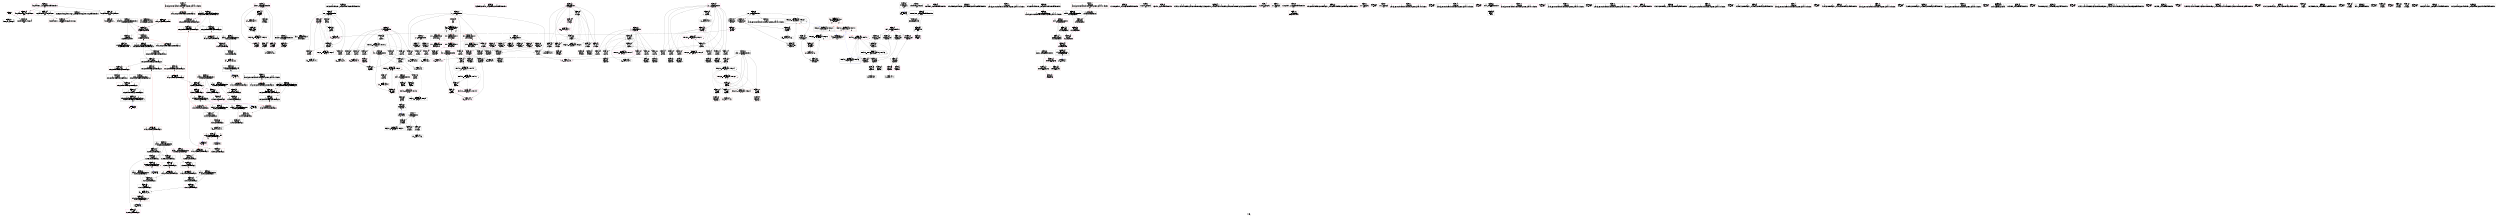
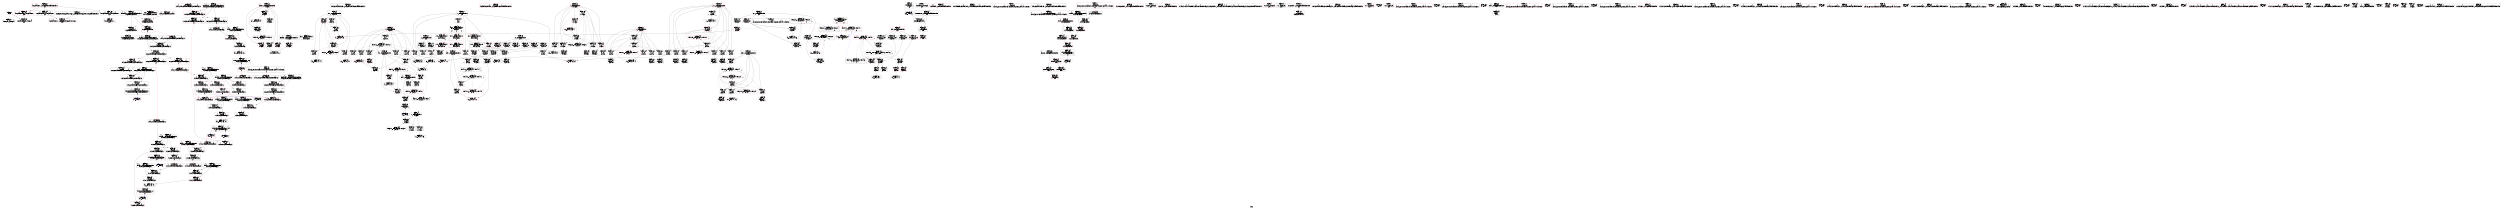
node "NodeID: 19": removed
